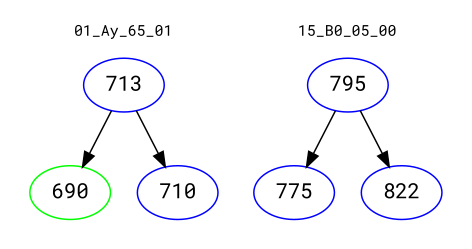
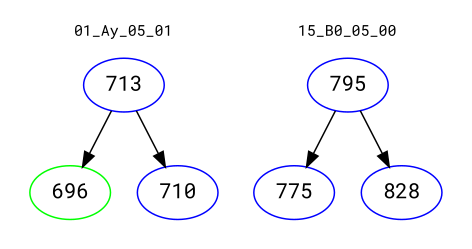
cluster "01_Ay_65_01": label "01_Ay_65_01" -> "01_Ay_05_01"
node "690": label "690" -> "696"
node "822": label "822" -> "828"
